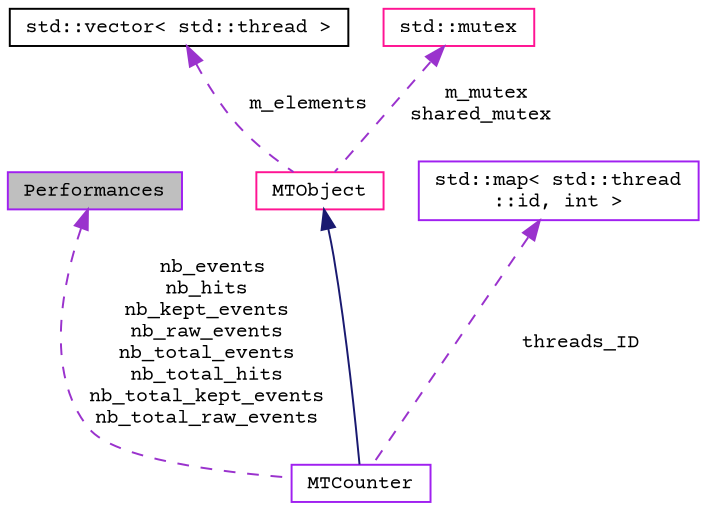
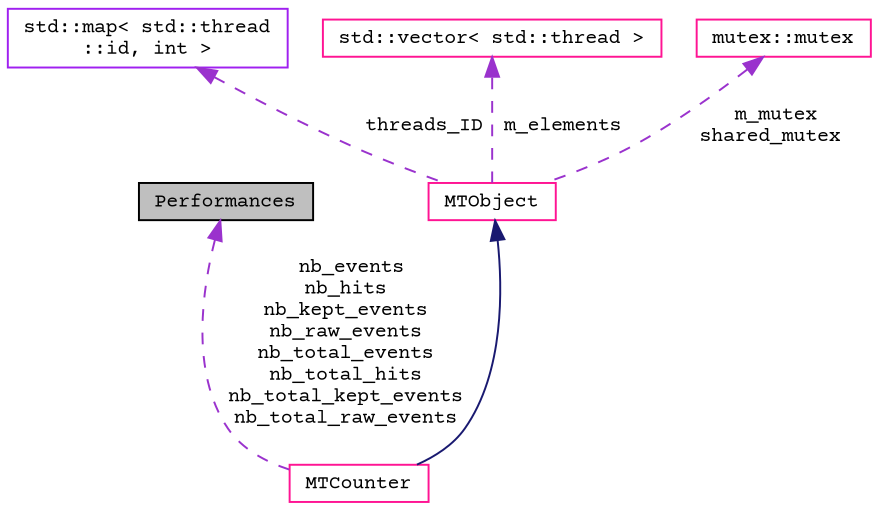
node "std::vector< std::thread >": color black -> deeppink
node "std::mutex": label "std::mutex" -> "mutex::mutex"
node "Performances": color purple -> black
edge "MTCounter" -> "std::map< std::thread ::id, int >": now "MTObject" -> "std::map< std::thread ::id, int >"
node "MTCounter": color purple -> deeppink
